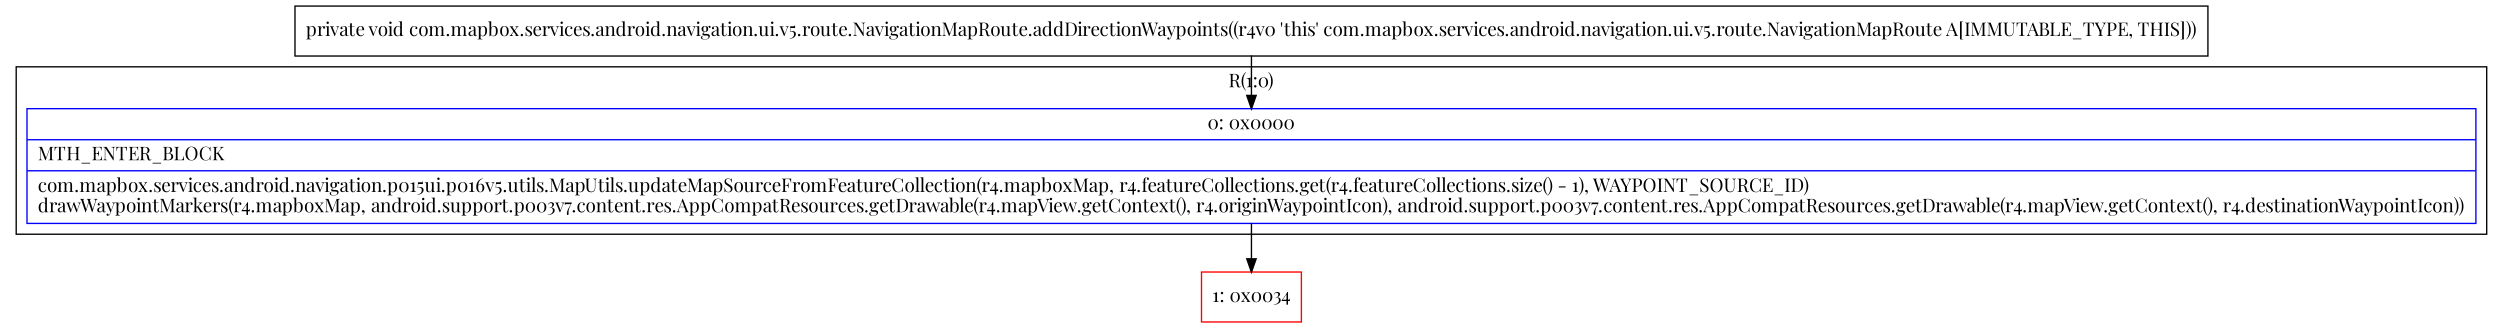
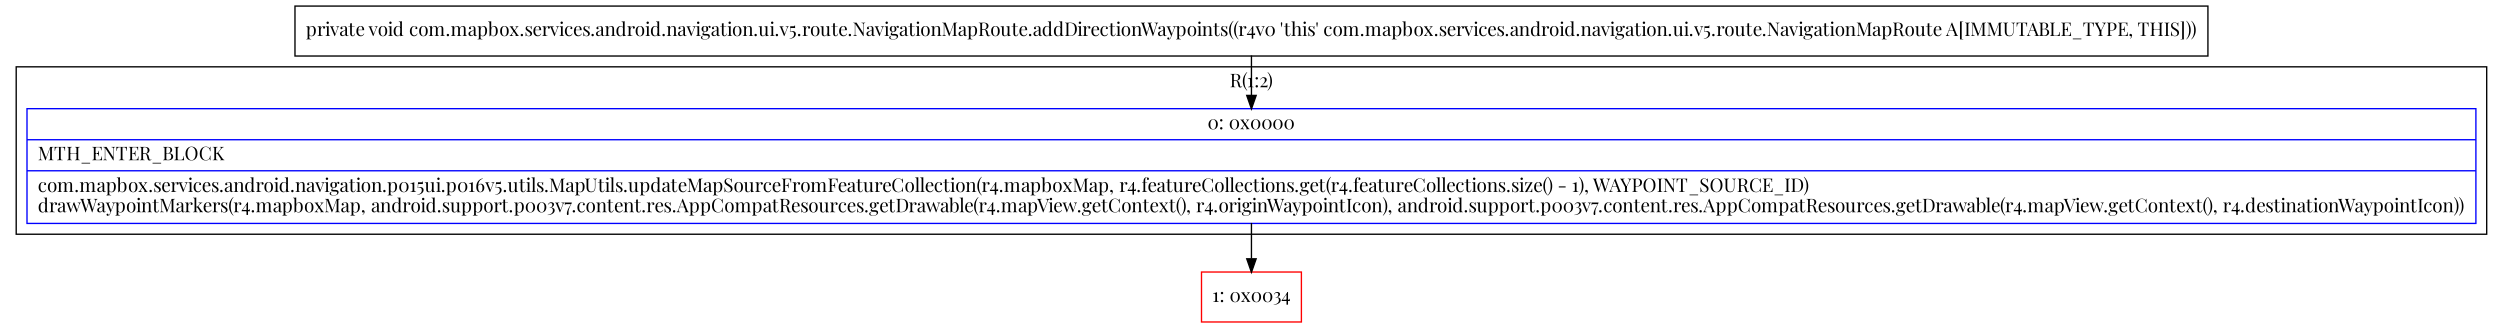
cluster "R(1:0)": label "R(1:0)" -> "R(1:2)"
